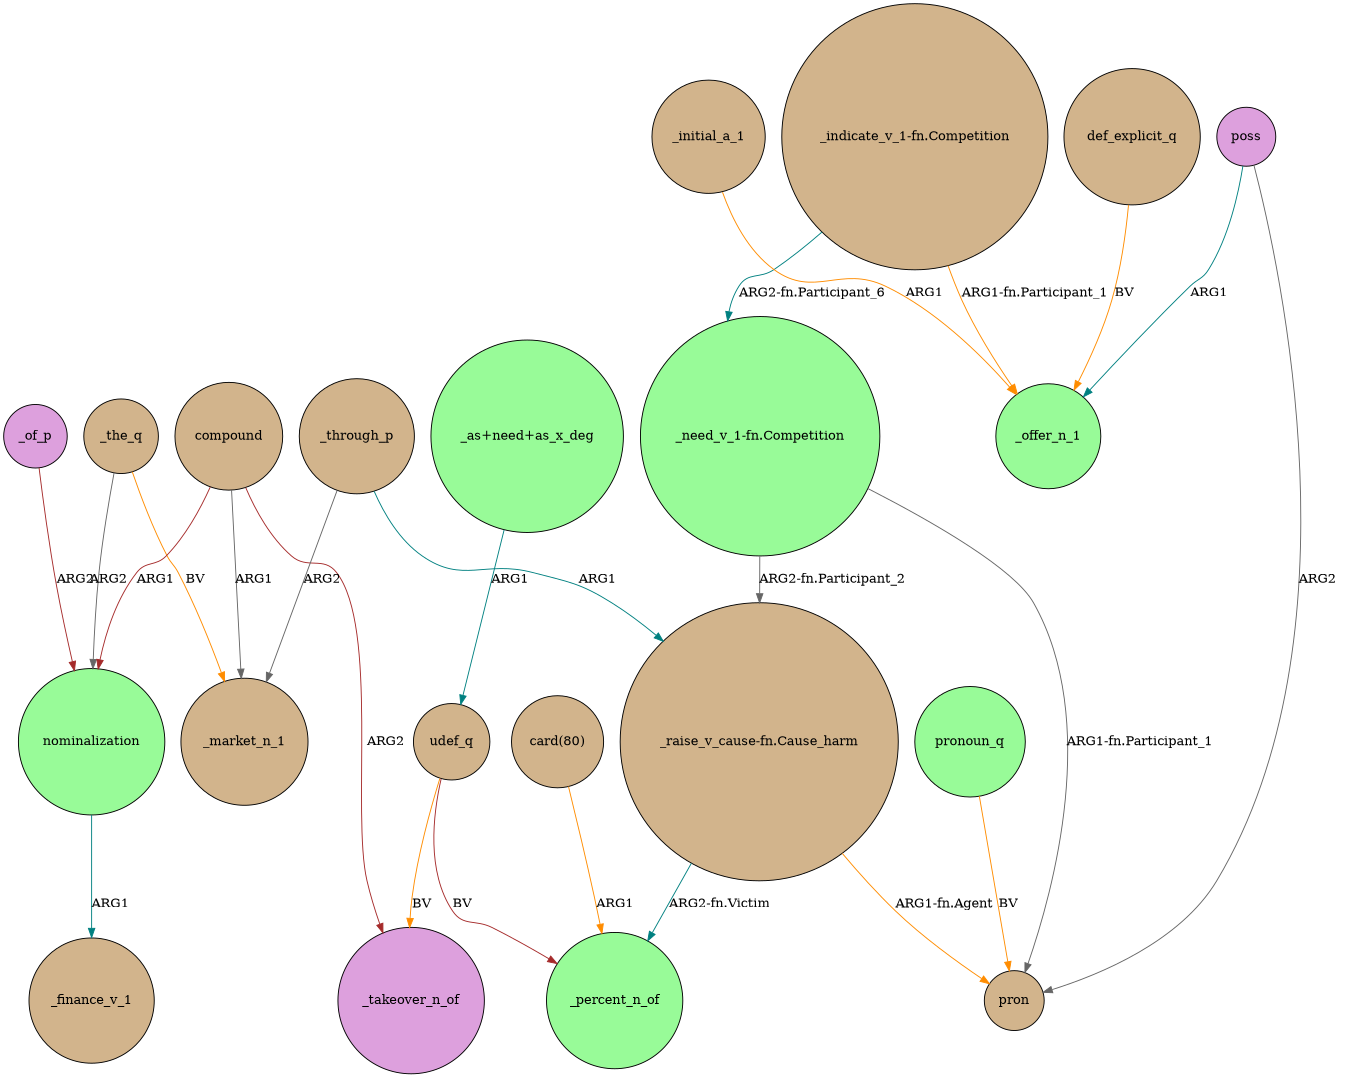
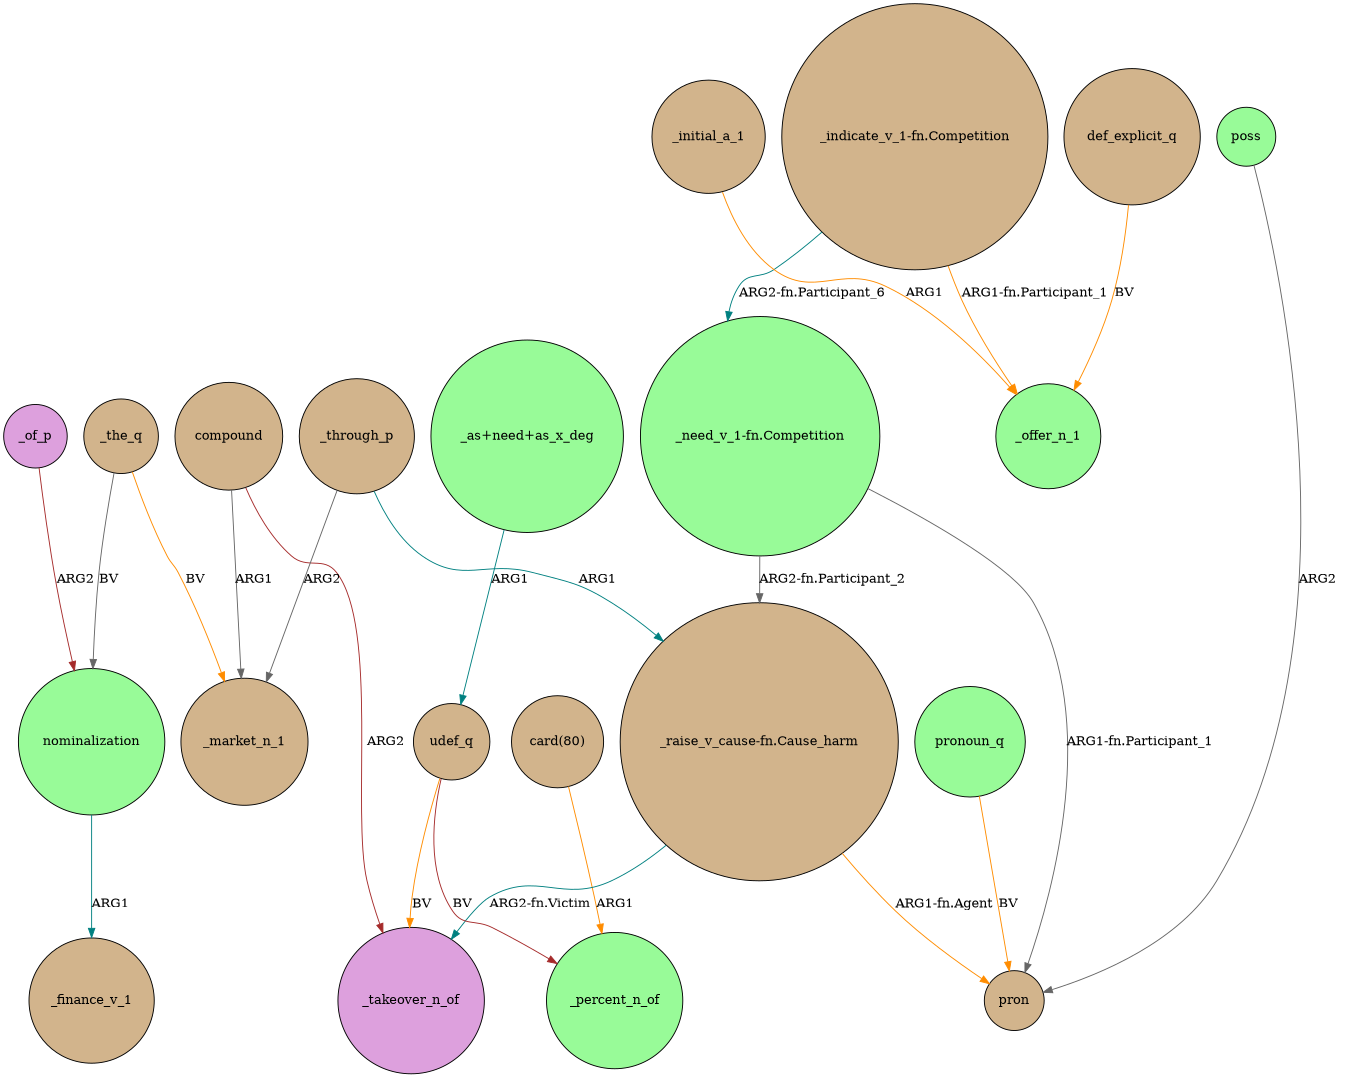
node "poss": fillcolor plum -> palegreen
edge "poss" -> "_offer_n_1": removed, label "ARG1"
edge "compound" -> "nominalization": removed, label "ARG1"
edge "_the_q" -> "nominalization": label "ARG2" -> "BV"
edge "_raise_v_cause-fn.Cause_harm" -> "_percent_n_of": now "_raise_v_cause-fn.Cause_harm" -> "_takeover_n_of"
